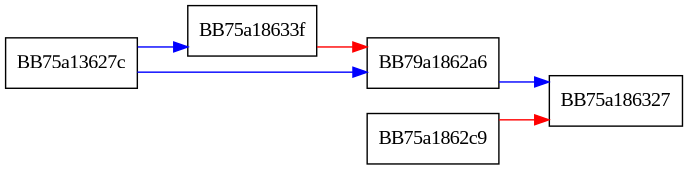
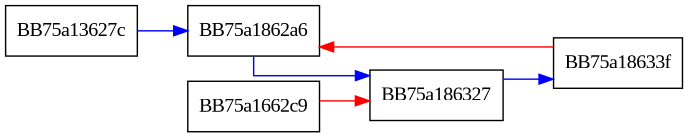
edge "BB75a13627c" -> "BB75a18633f": now "BB75a186327" -> "BB75a18633f"
node "BB79a1862a6": label "BB79a1862a6" -> "BB75a1862a6"
node "BB75a1862c9": label "BB75a1862c9" -> "BB75a1662c9"
